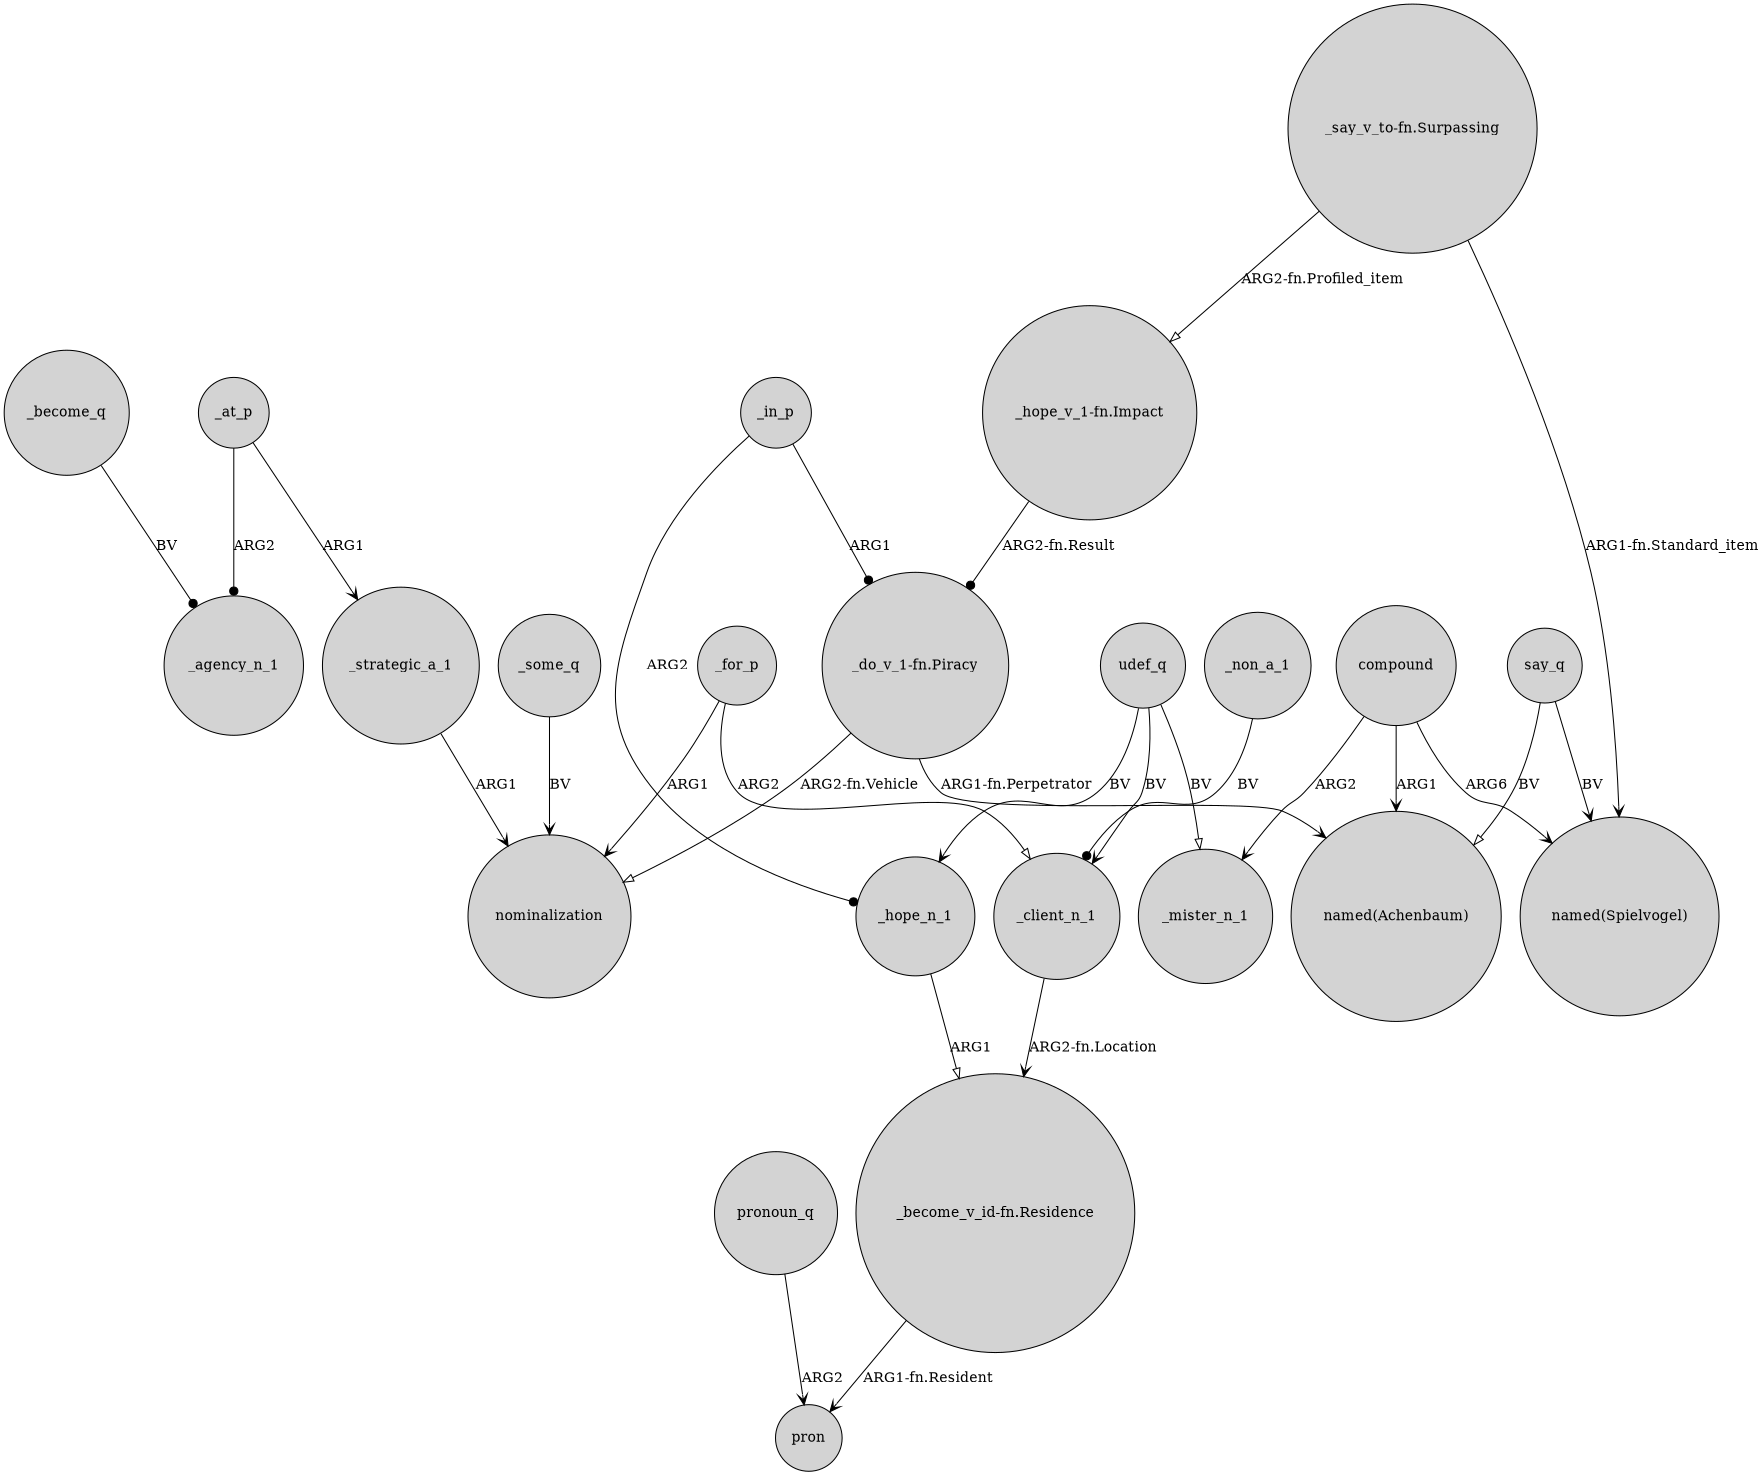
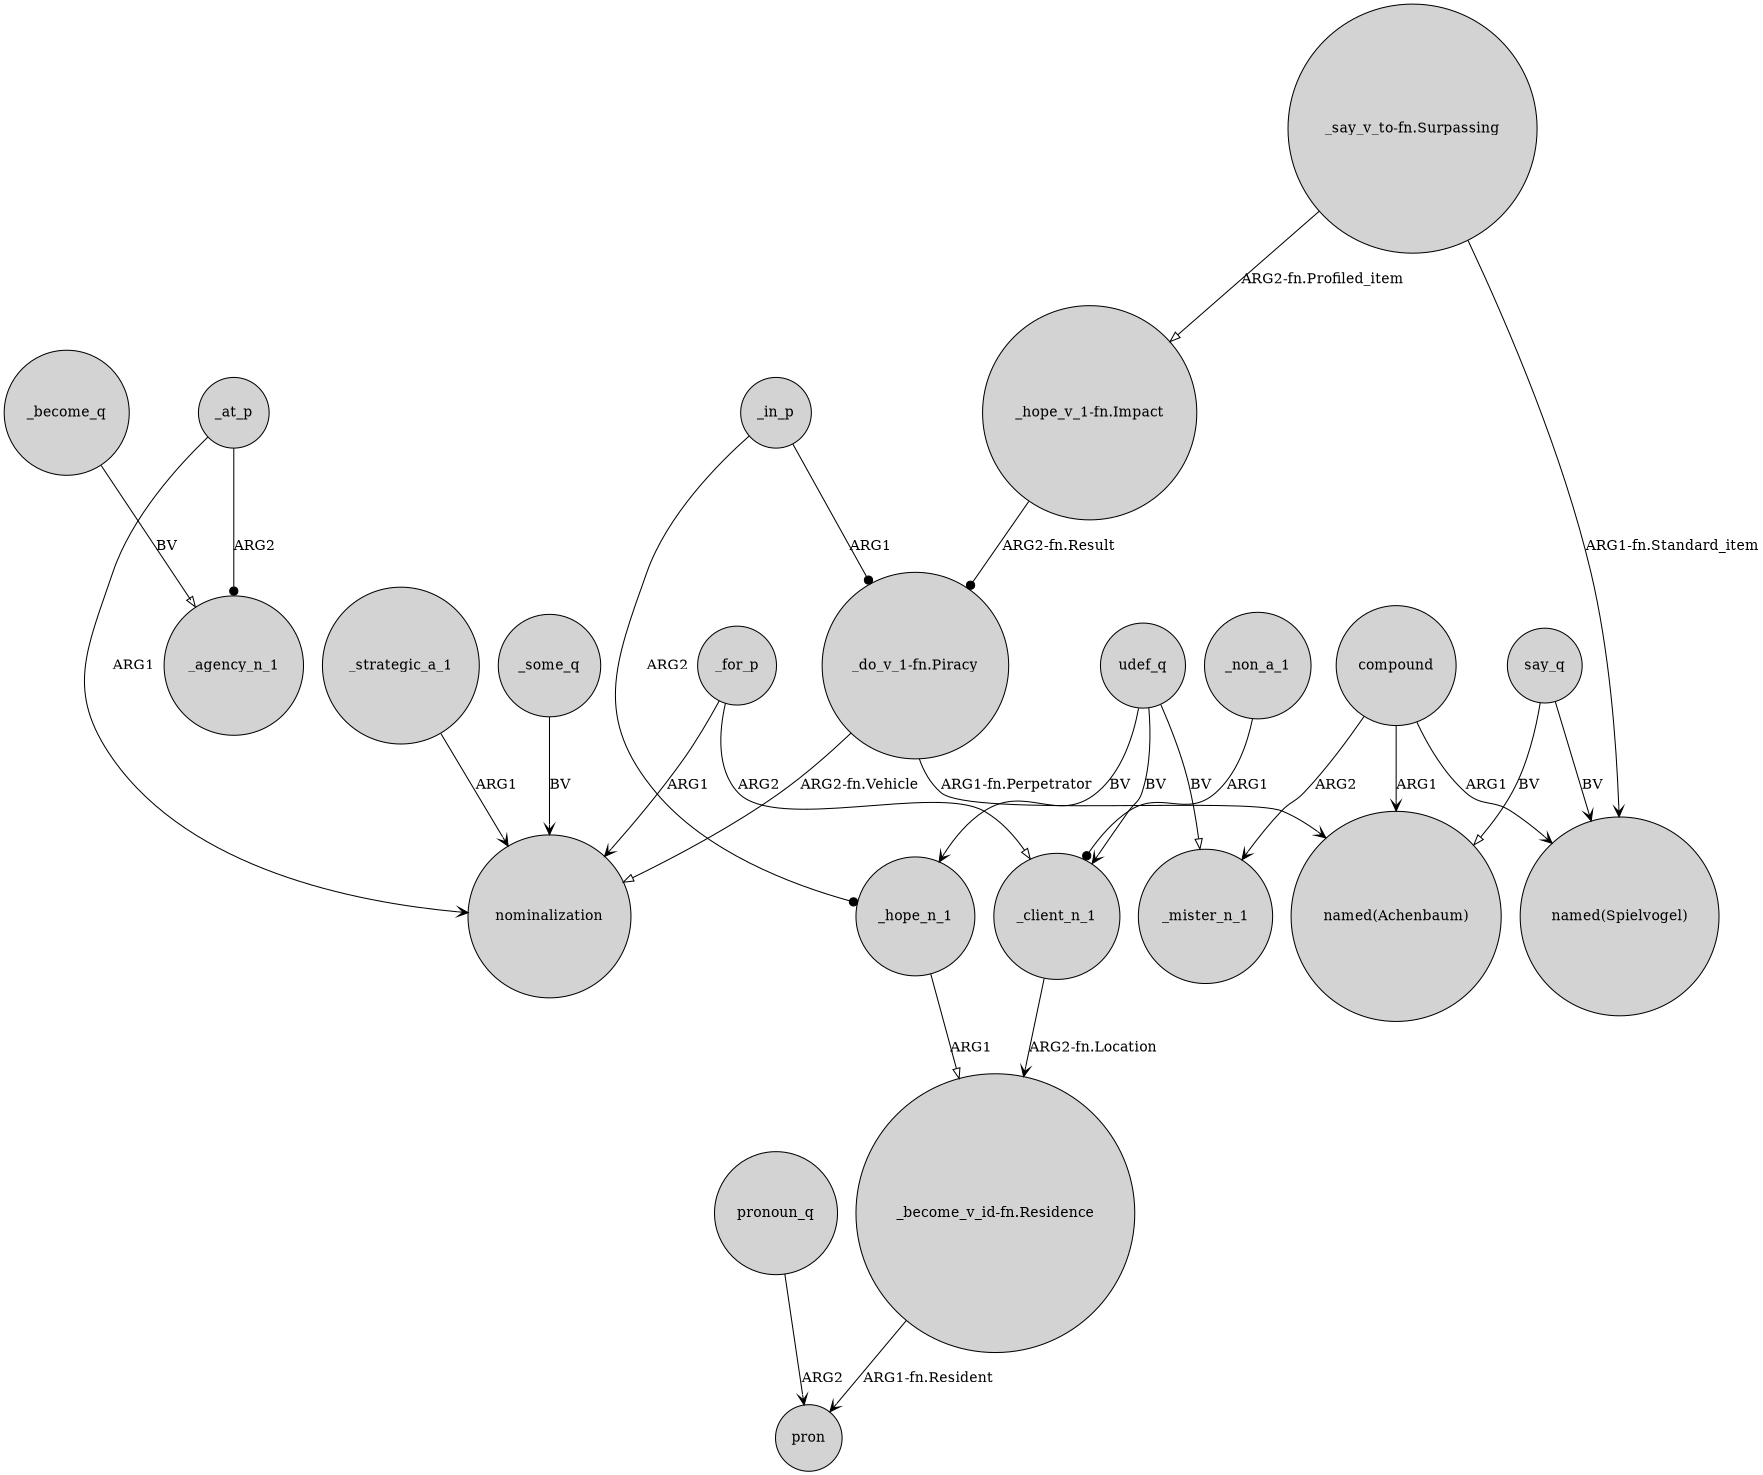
edge "_at_p" -> "_strategic_a_1": now "_at_p" -> "nominalization"
edge "_become_q" -> "_agency_n_1": arrowhead dot -> onormal
edge "_non_a_1" -> "_client_n_1": label "BV" -> "ARG1"
edge "compound" -> "named(Spielvogel)": label "ARG6" -> "ARG1"
